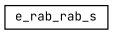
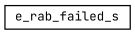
node "e_rab_rab_s": label "e_rab_rab_s" -> "e_rab_failed_s"
